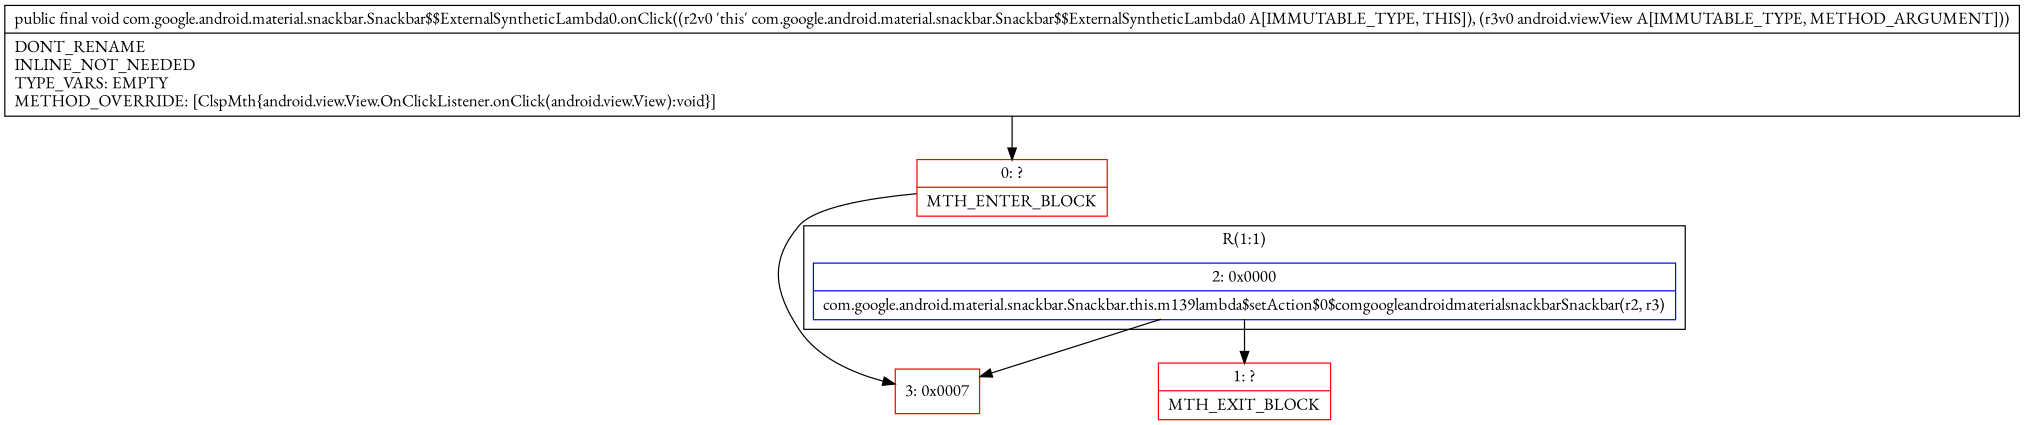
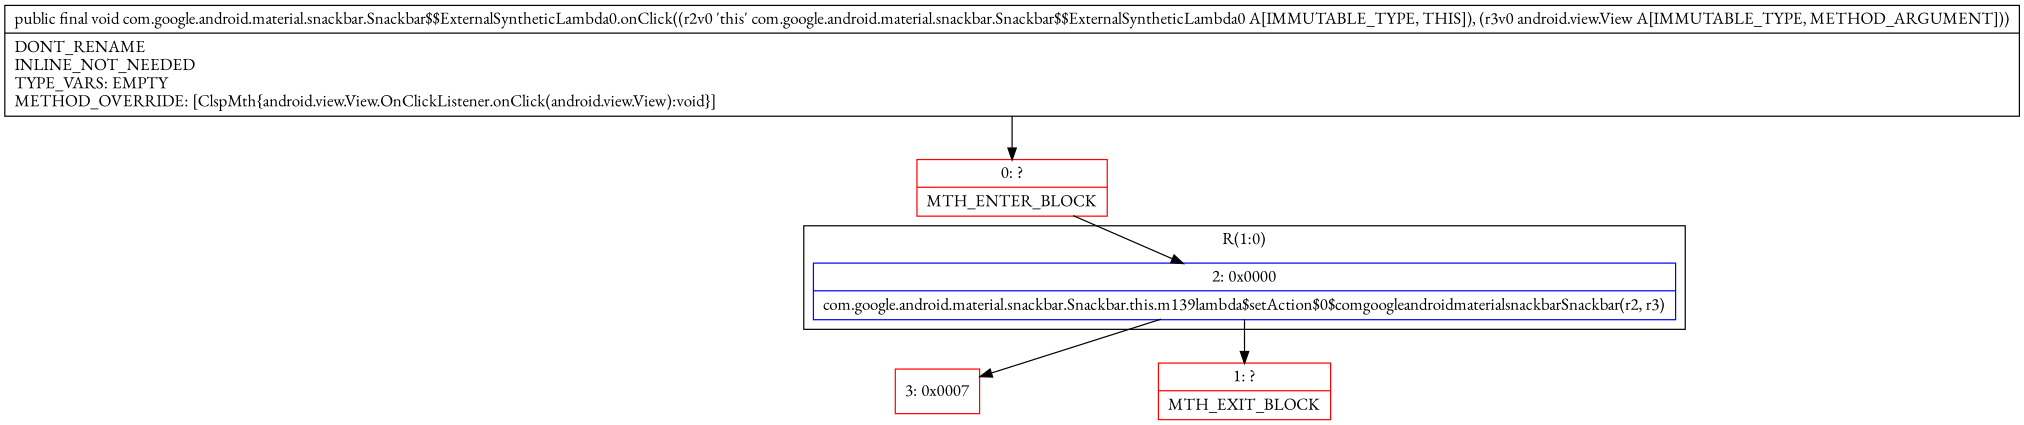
cluster "R(1:1)": label "R(1:1)" -> "R(1:0)"
edge "0: ?" -> "3: 0x0007": now "0: ?" -> "2: 0x0000"
